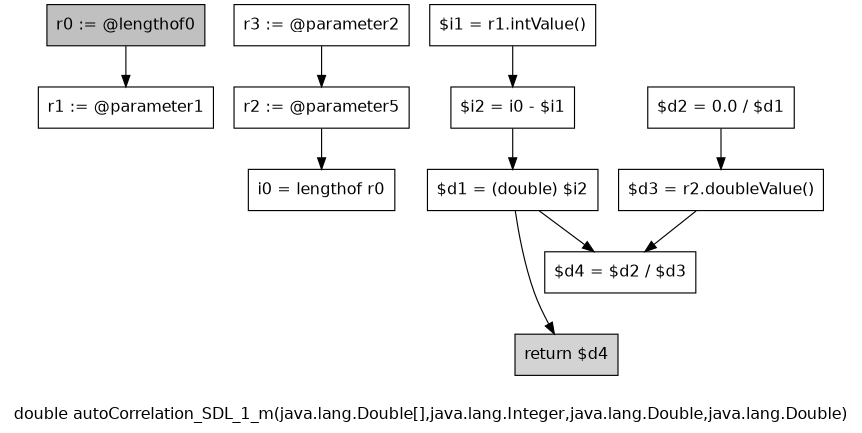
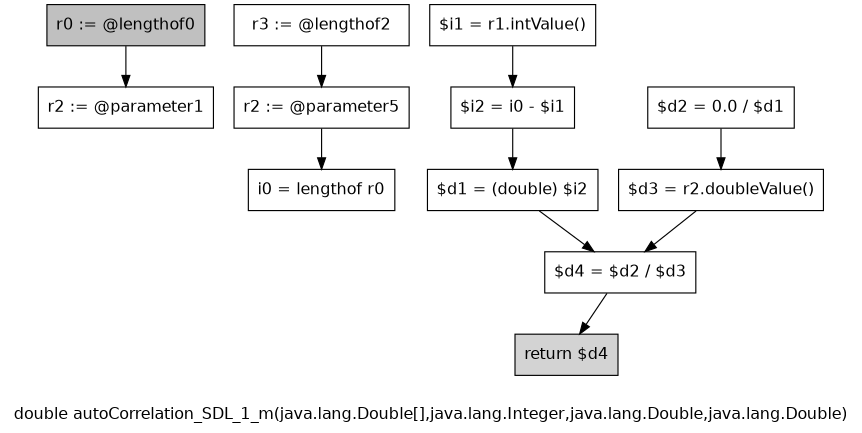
node "r3 := @parameter2": label "r3 := @parameter2" -> "r3 := @lengthof2"
node "r1 := @parameter1": label "r1 := @parameter1" -> "r2 := @parameter1"
edge "$d1 = (double) $i2" -> "return $d4": now "$d4 = $d2 / $d3" -> "return $d4"
